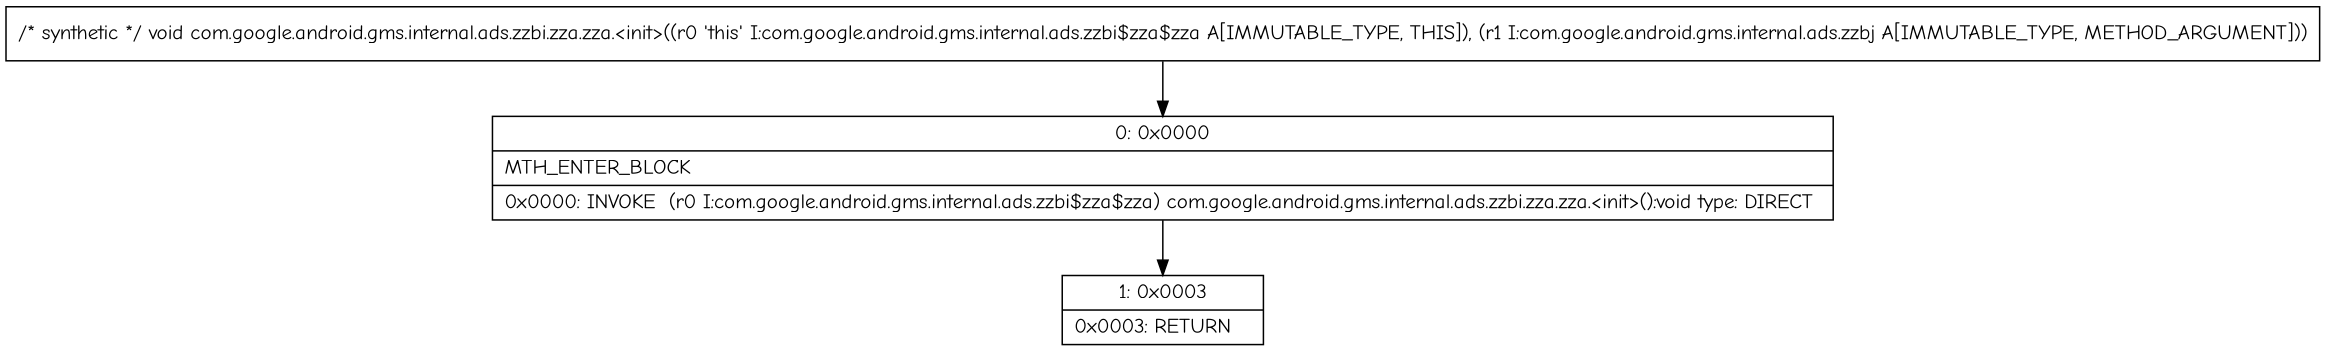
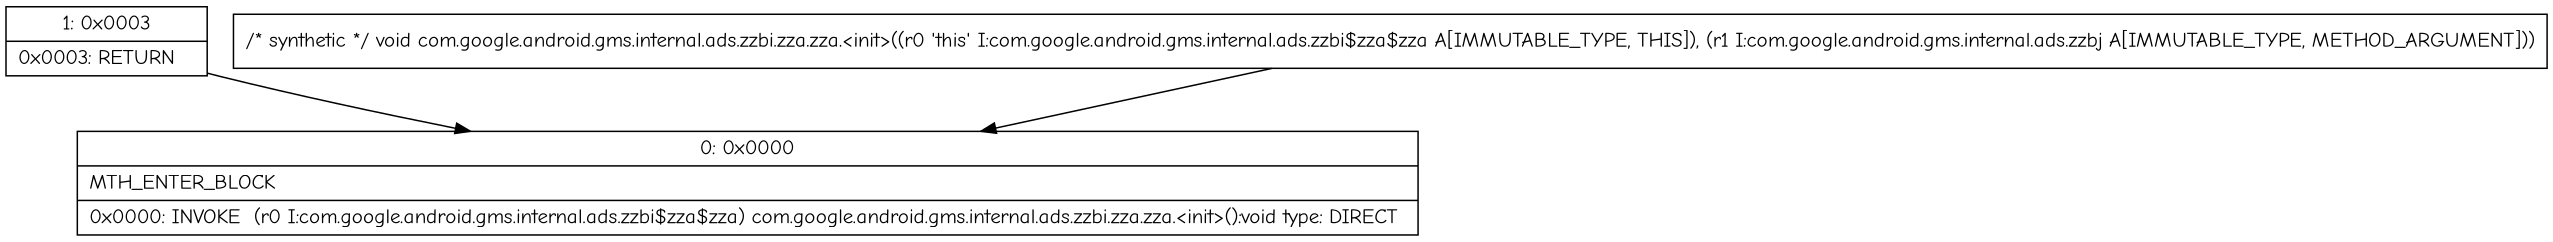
edge "0: 0x0000" -> "1: 0x0003": reversed
